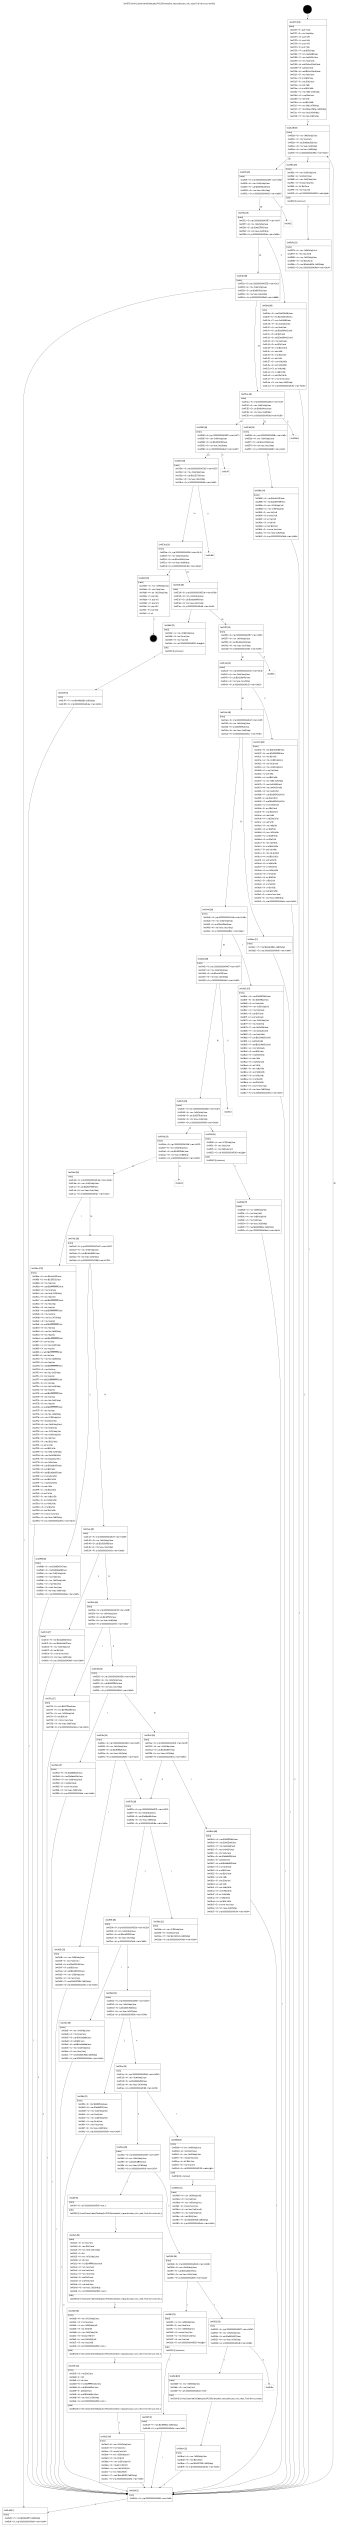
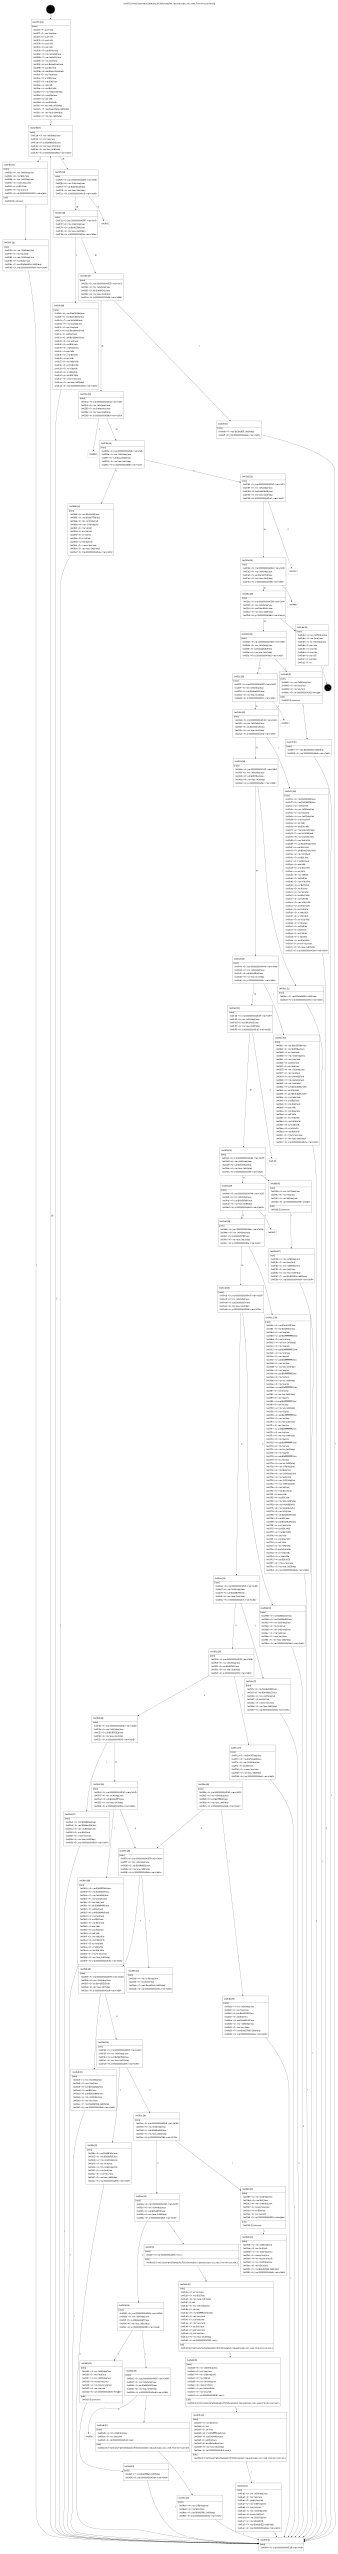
edge "0x40134a [28]" -> "0x401382 [28]": now "0x401366 [28]" -> "0x401382 [28]"
edge "0x401e64 [5]" -> "0x401af8 [12]": reversed
